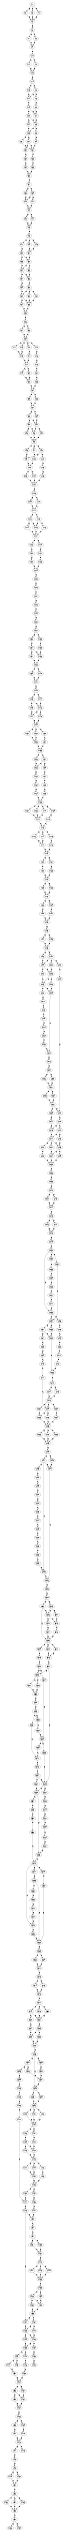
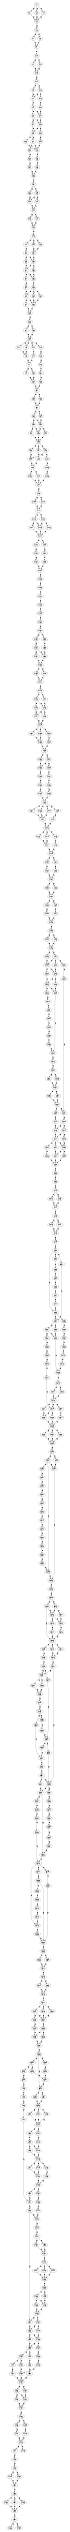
node "S450": added
